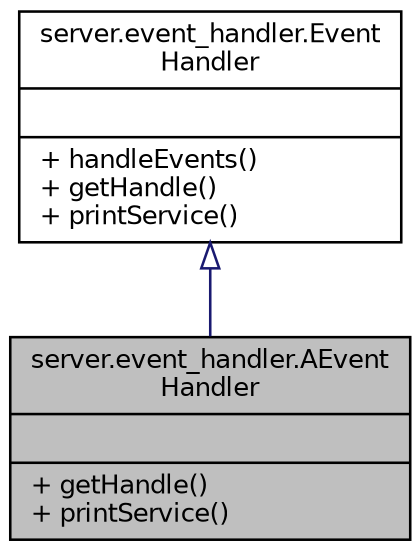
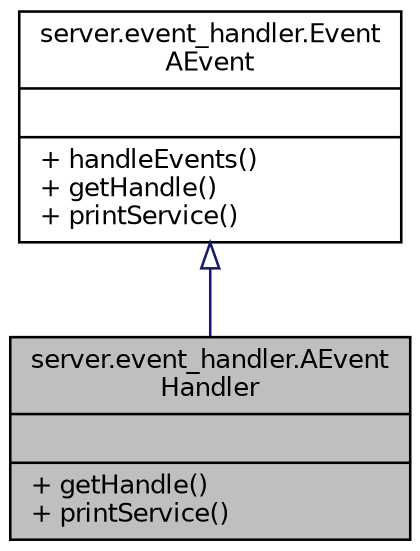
node "server.event_handler.Event": text "Handler" -> "AEvent"
